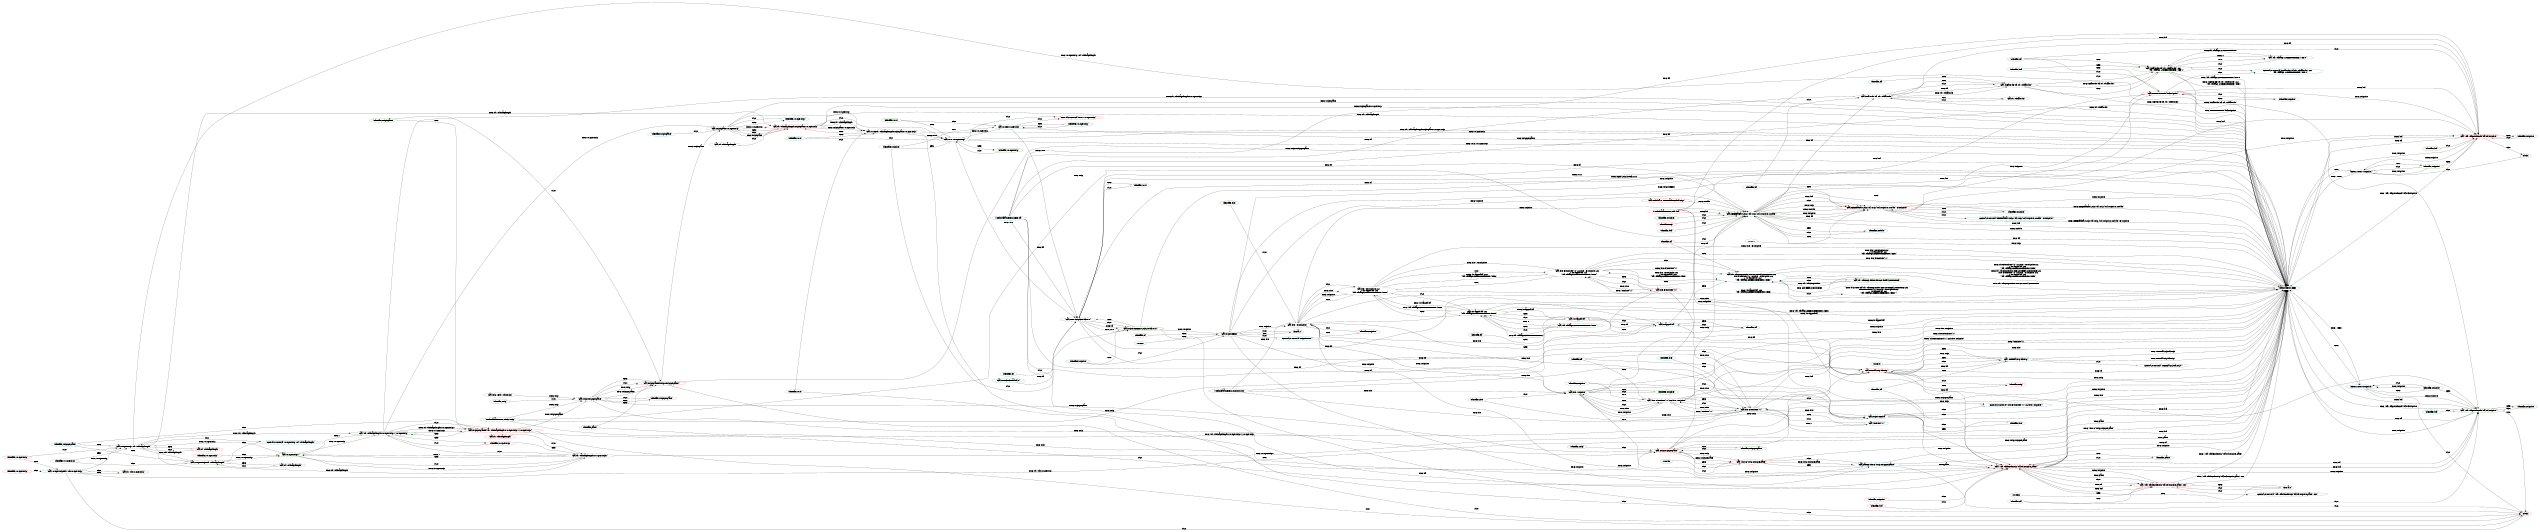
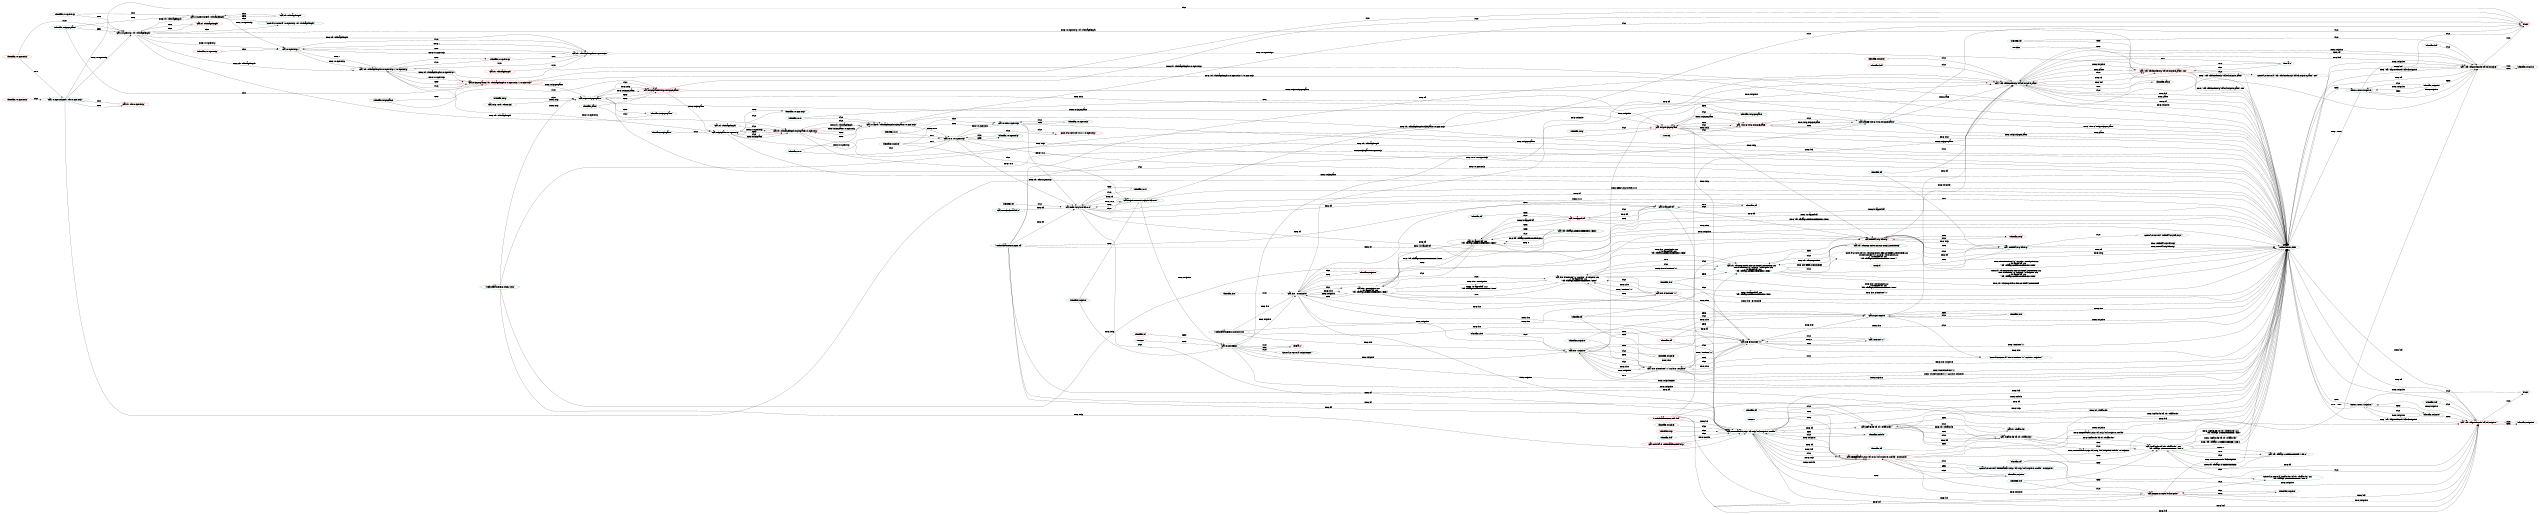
edge "(Call,stripsize==0)" -> "(Call,TIFFReadRawStrip1(tif, strip, buf, stripsize, module))": removed, label "DDG: stripsize"
